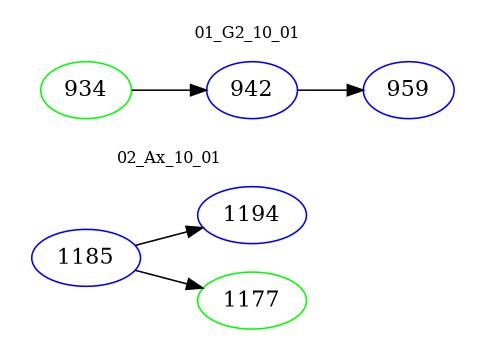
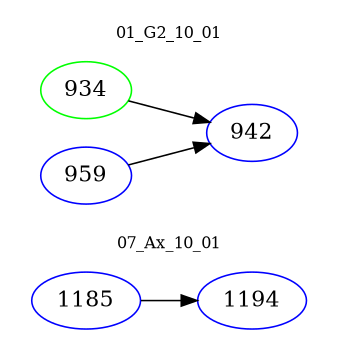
edge "942" -> "959": reversed
cluster "02_Ax_10_01": label "02_Ax_10_01" -> "07_Ax_10_01"
node "1177": removed
